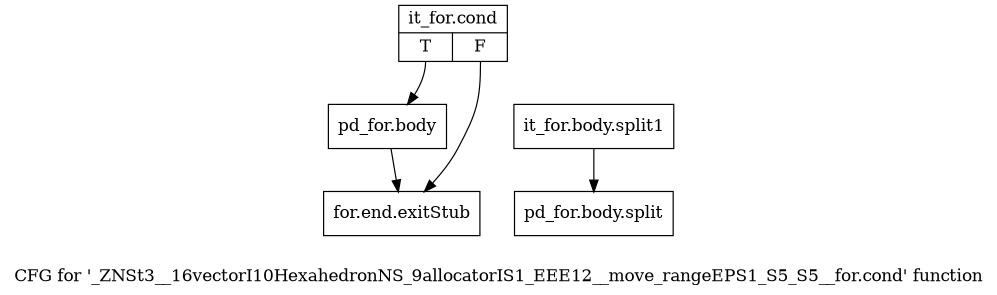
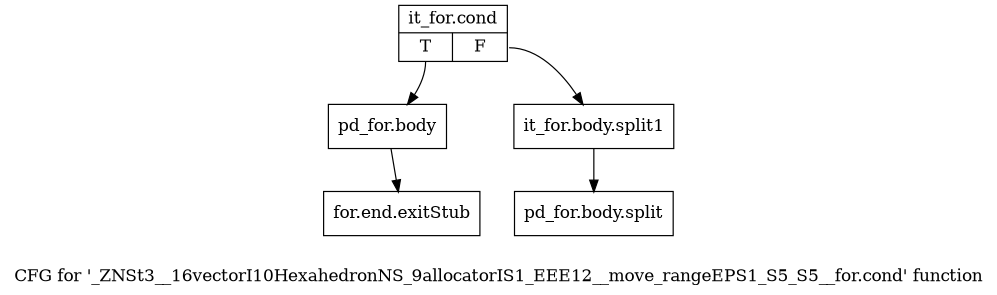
edge "it_for.cond" -> "for.end.exitStub": now "it_for.cond" -> "it_for.body.split1"
